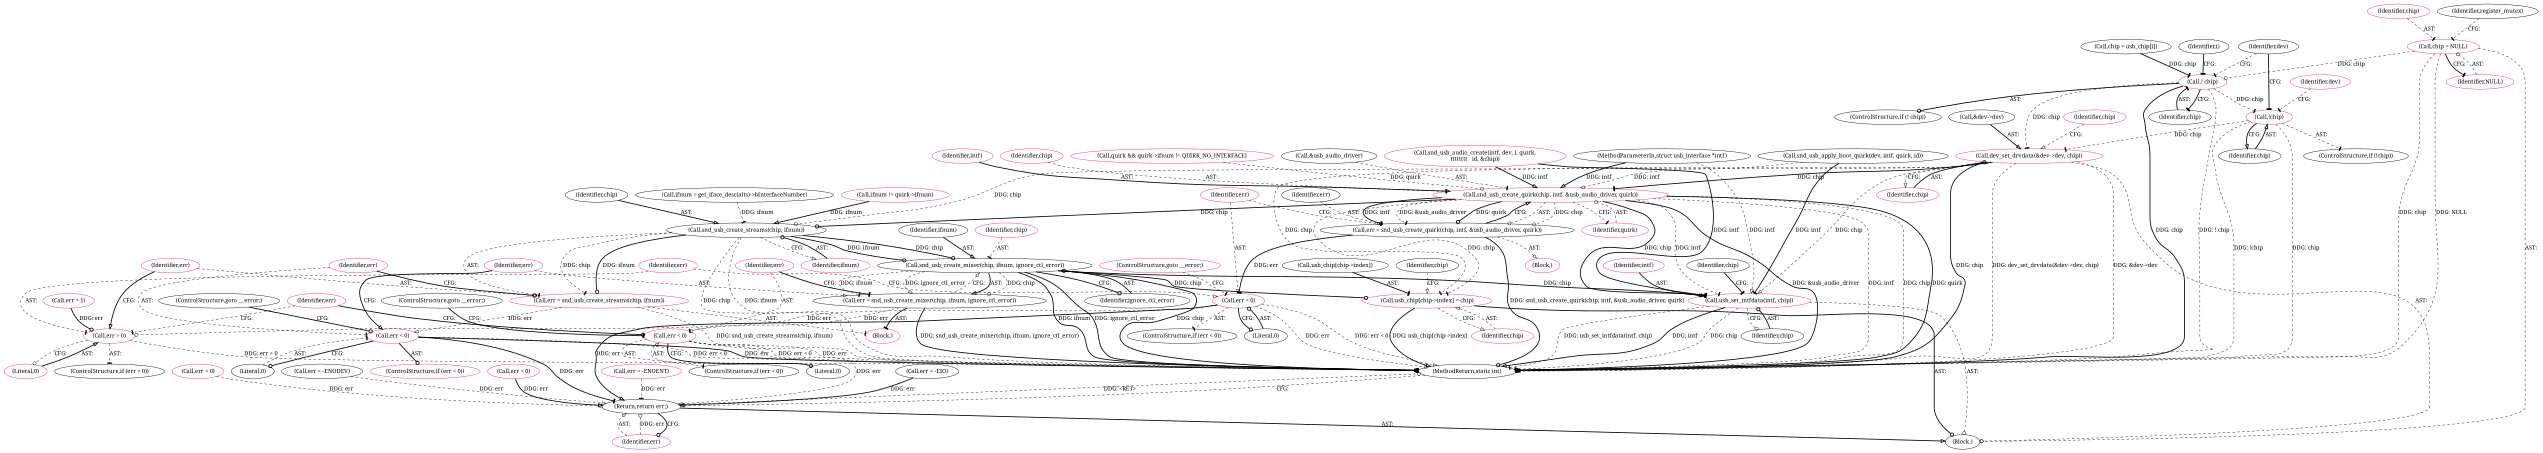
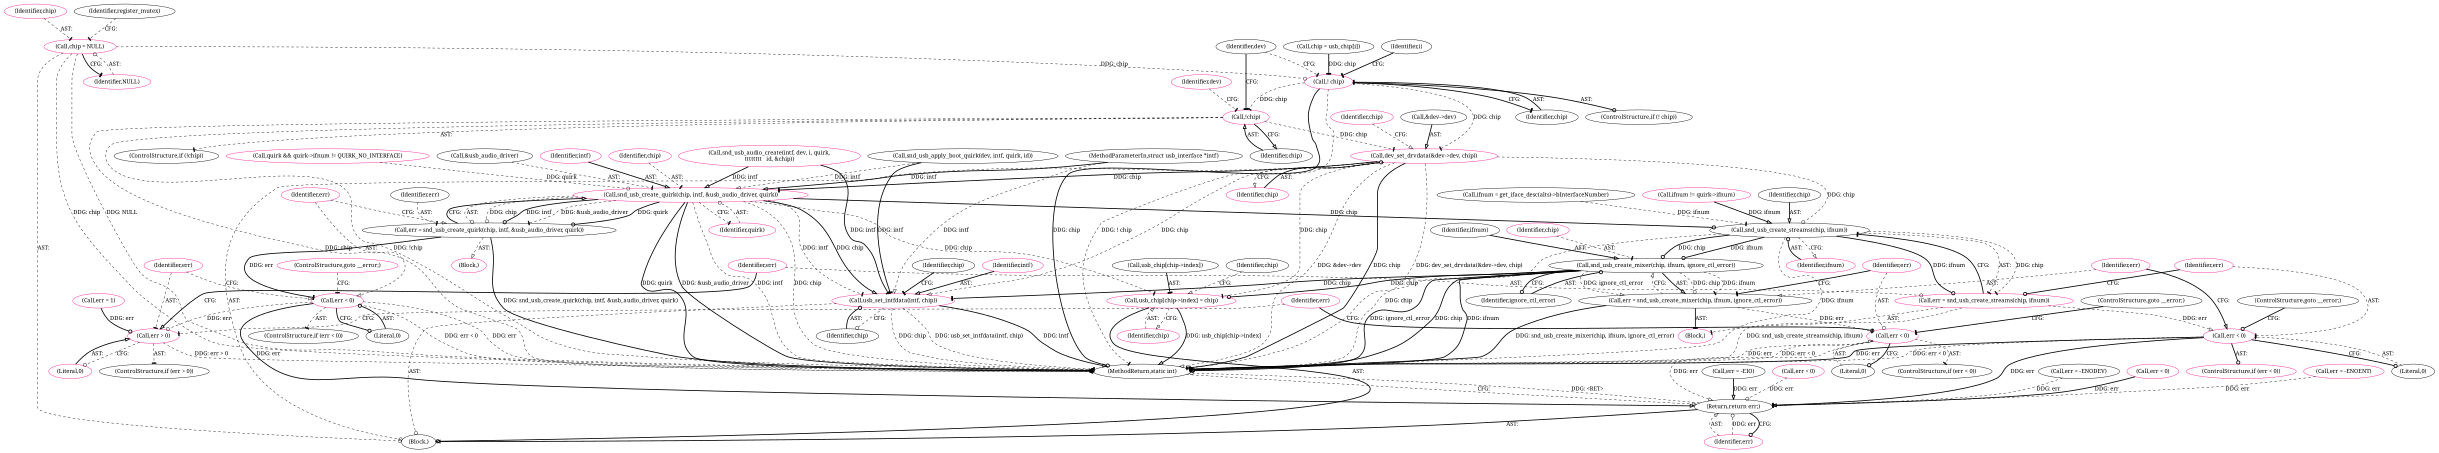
edge "(Call,err = snd_usb_create_streams(chip, ifnum))" -> "(Call,snd_usb_create_streams(chip, ifnum))": added, label "CFG:"
